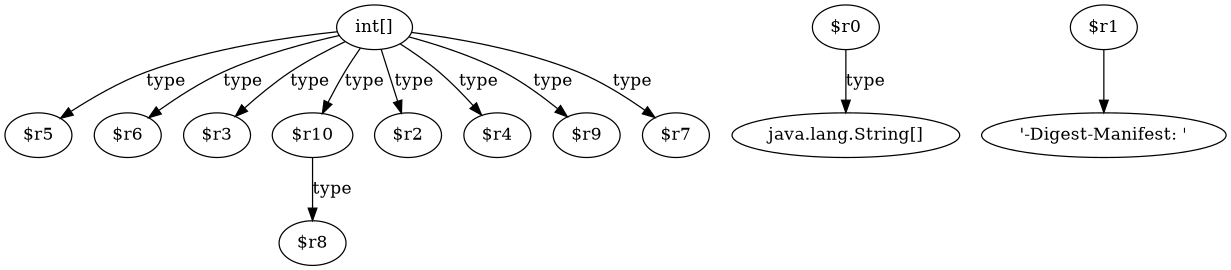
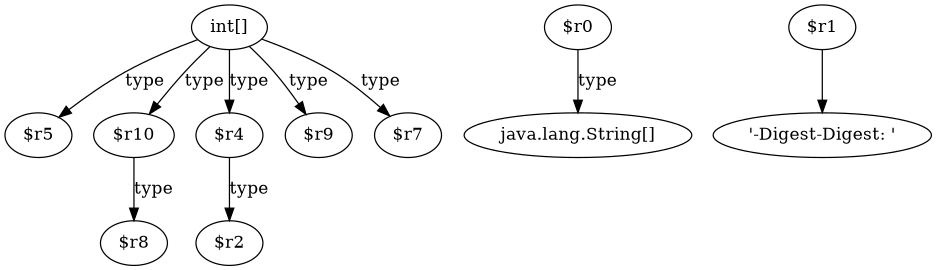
edge "int[]" -> "$r2": now "$r4" -> "$r2"
node "$r6": removed
node "$r3": removed
node "'-Digest-Manifest: '": label "'-Digest-Manifest: '" -> "'-Digest-Digest: '"
